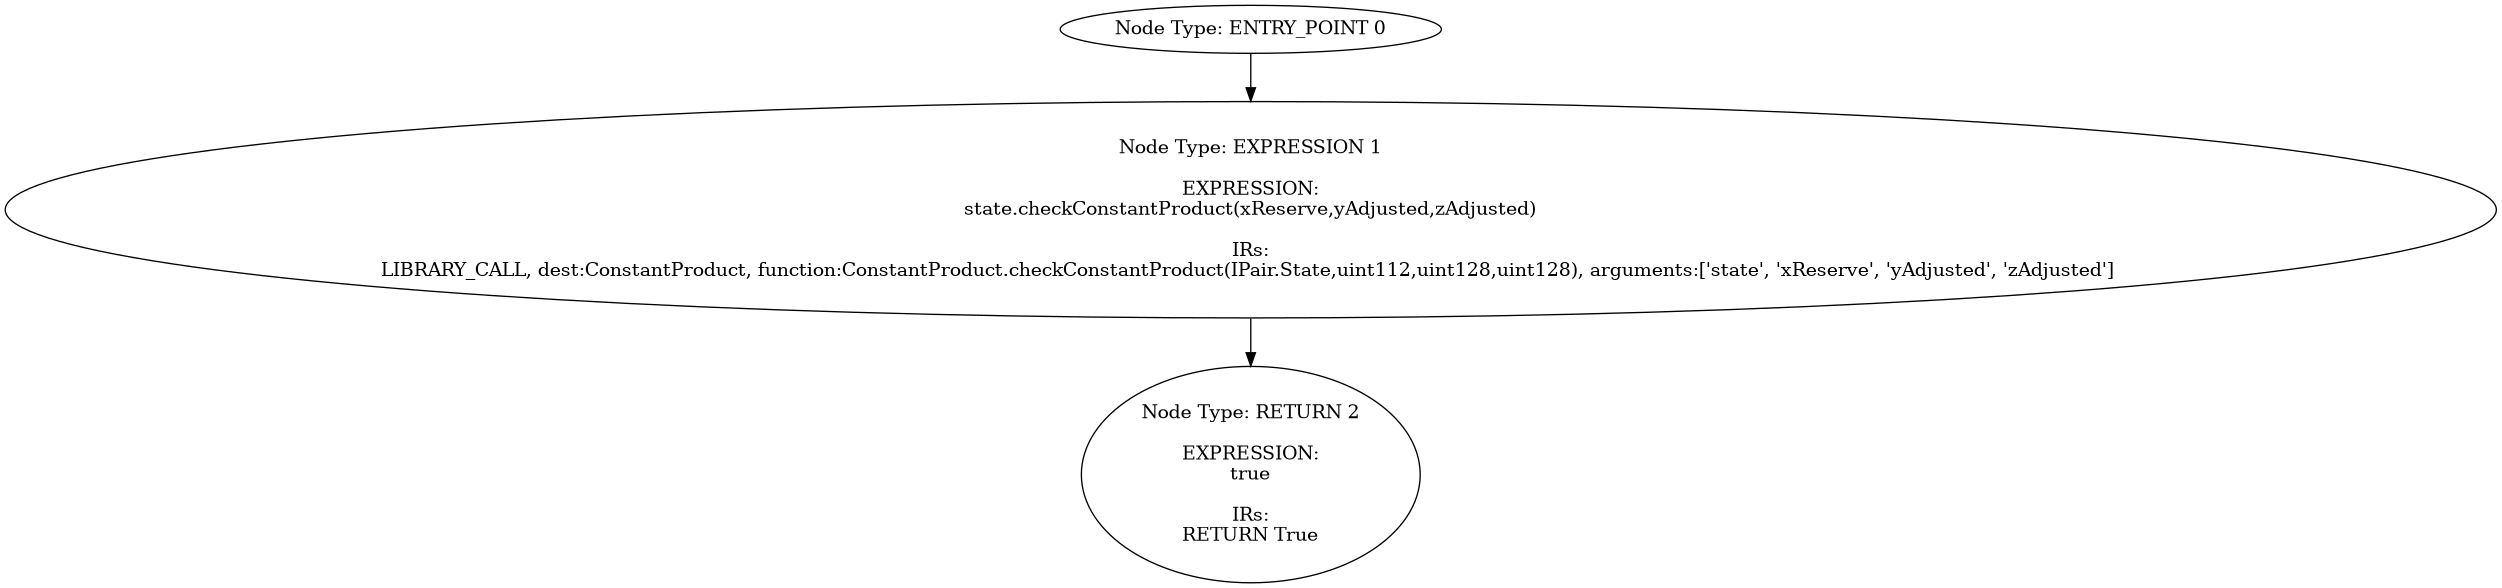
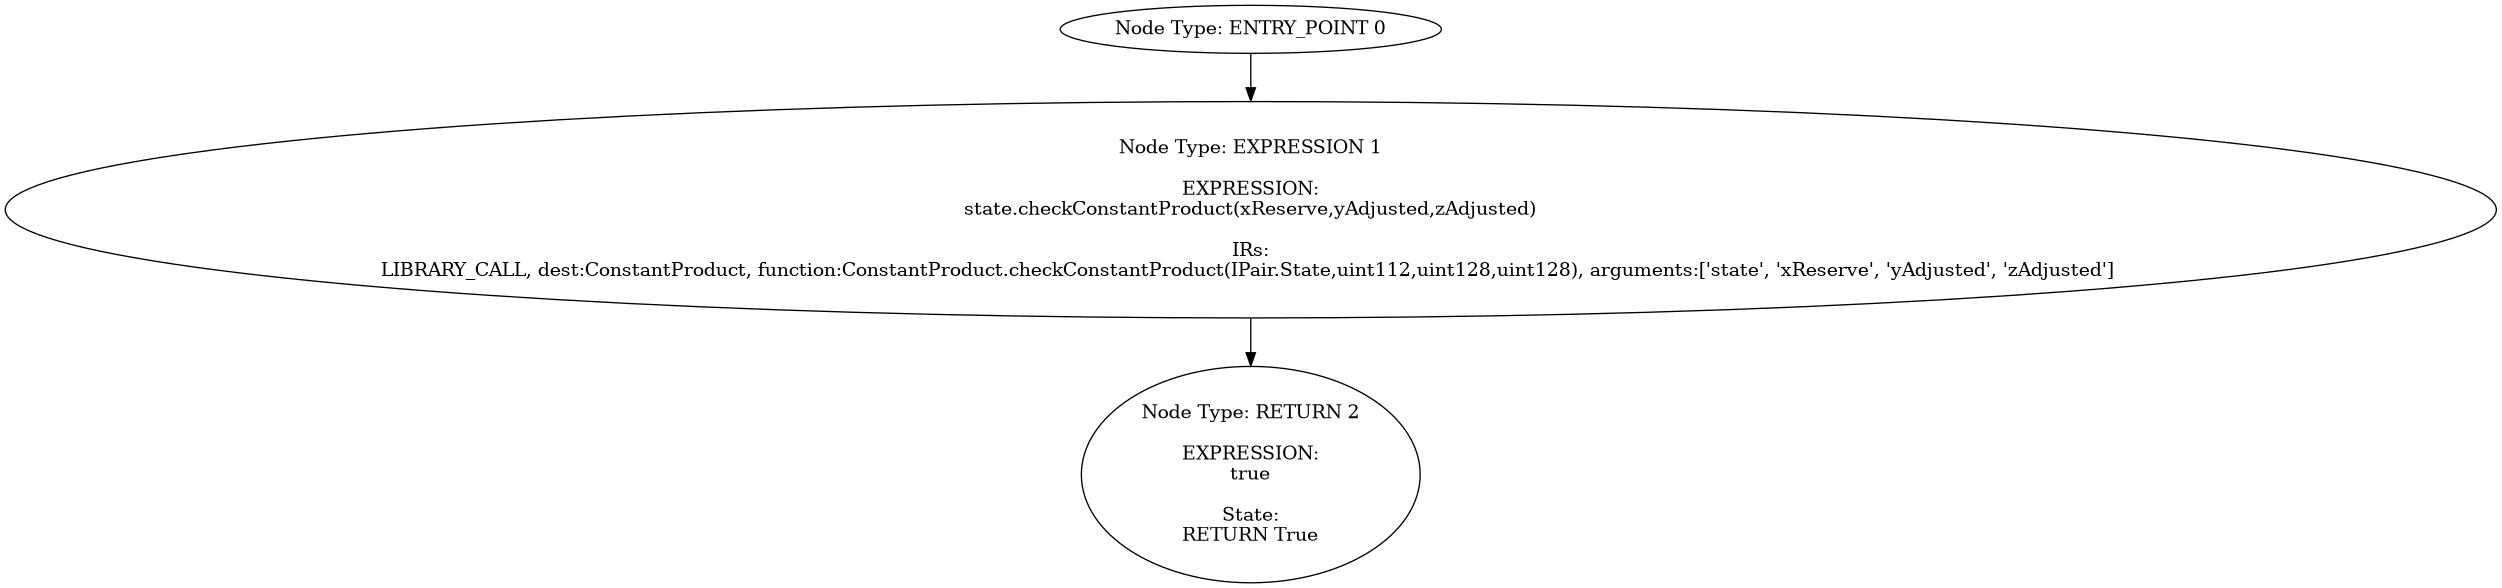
node "Node Type: RETURN 2 EXPRESSION: true IRs: RETURN True": label "Node Type: RETURN 2 EXPRESSION: true IRs: RETURN True" -> "Node Type: RETURN 2 EXPRESSION: true State: RETURN True"
